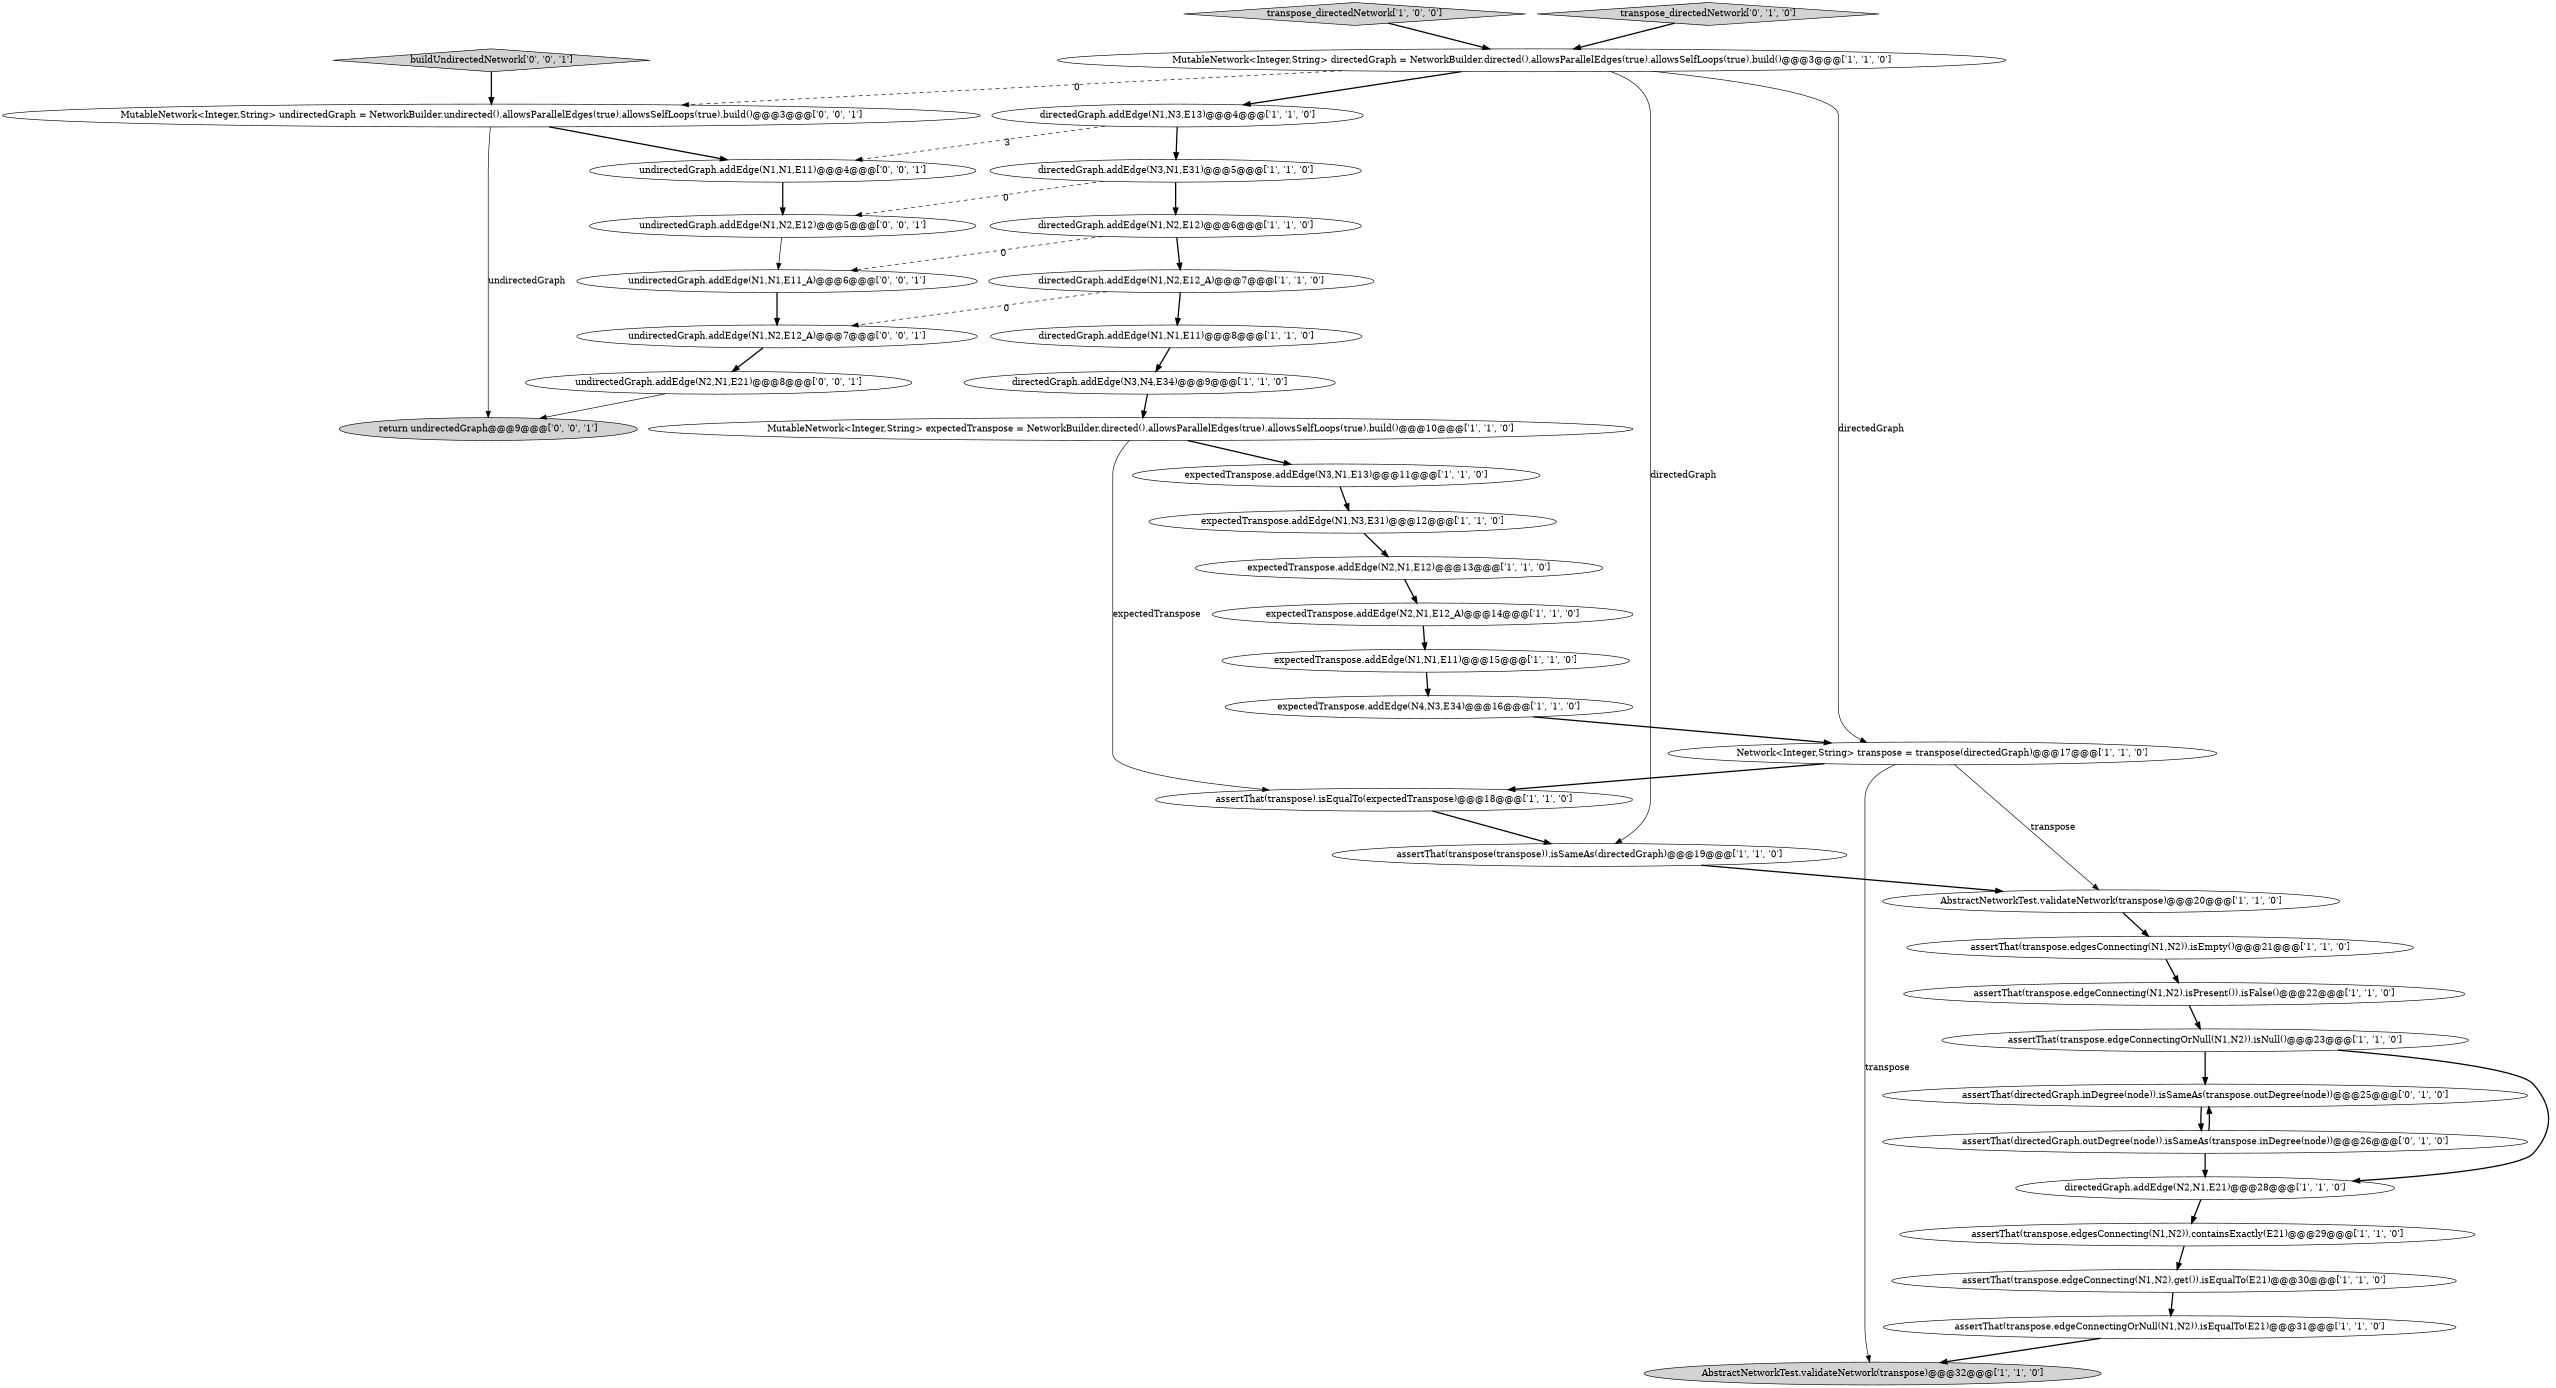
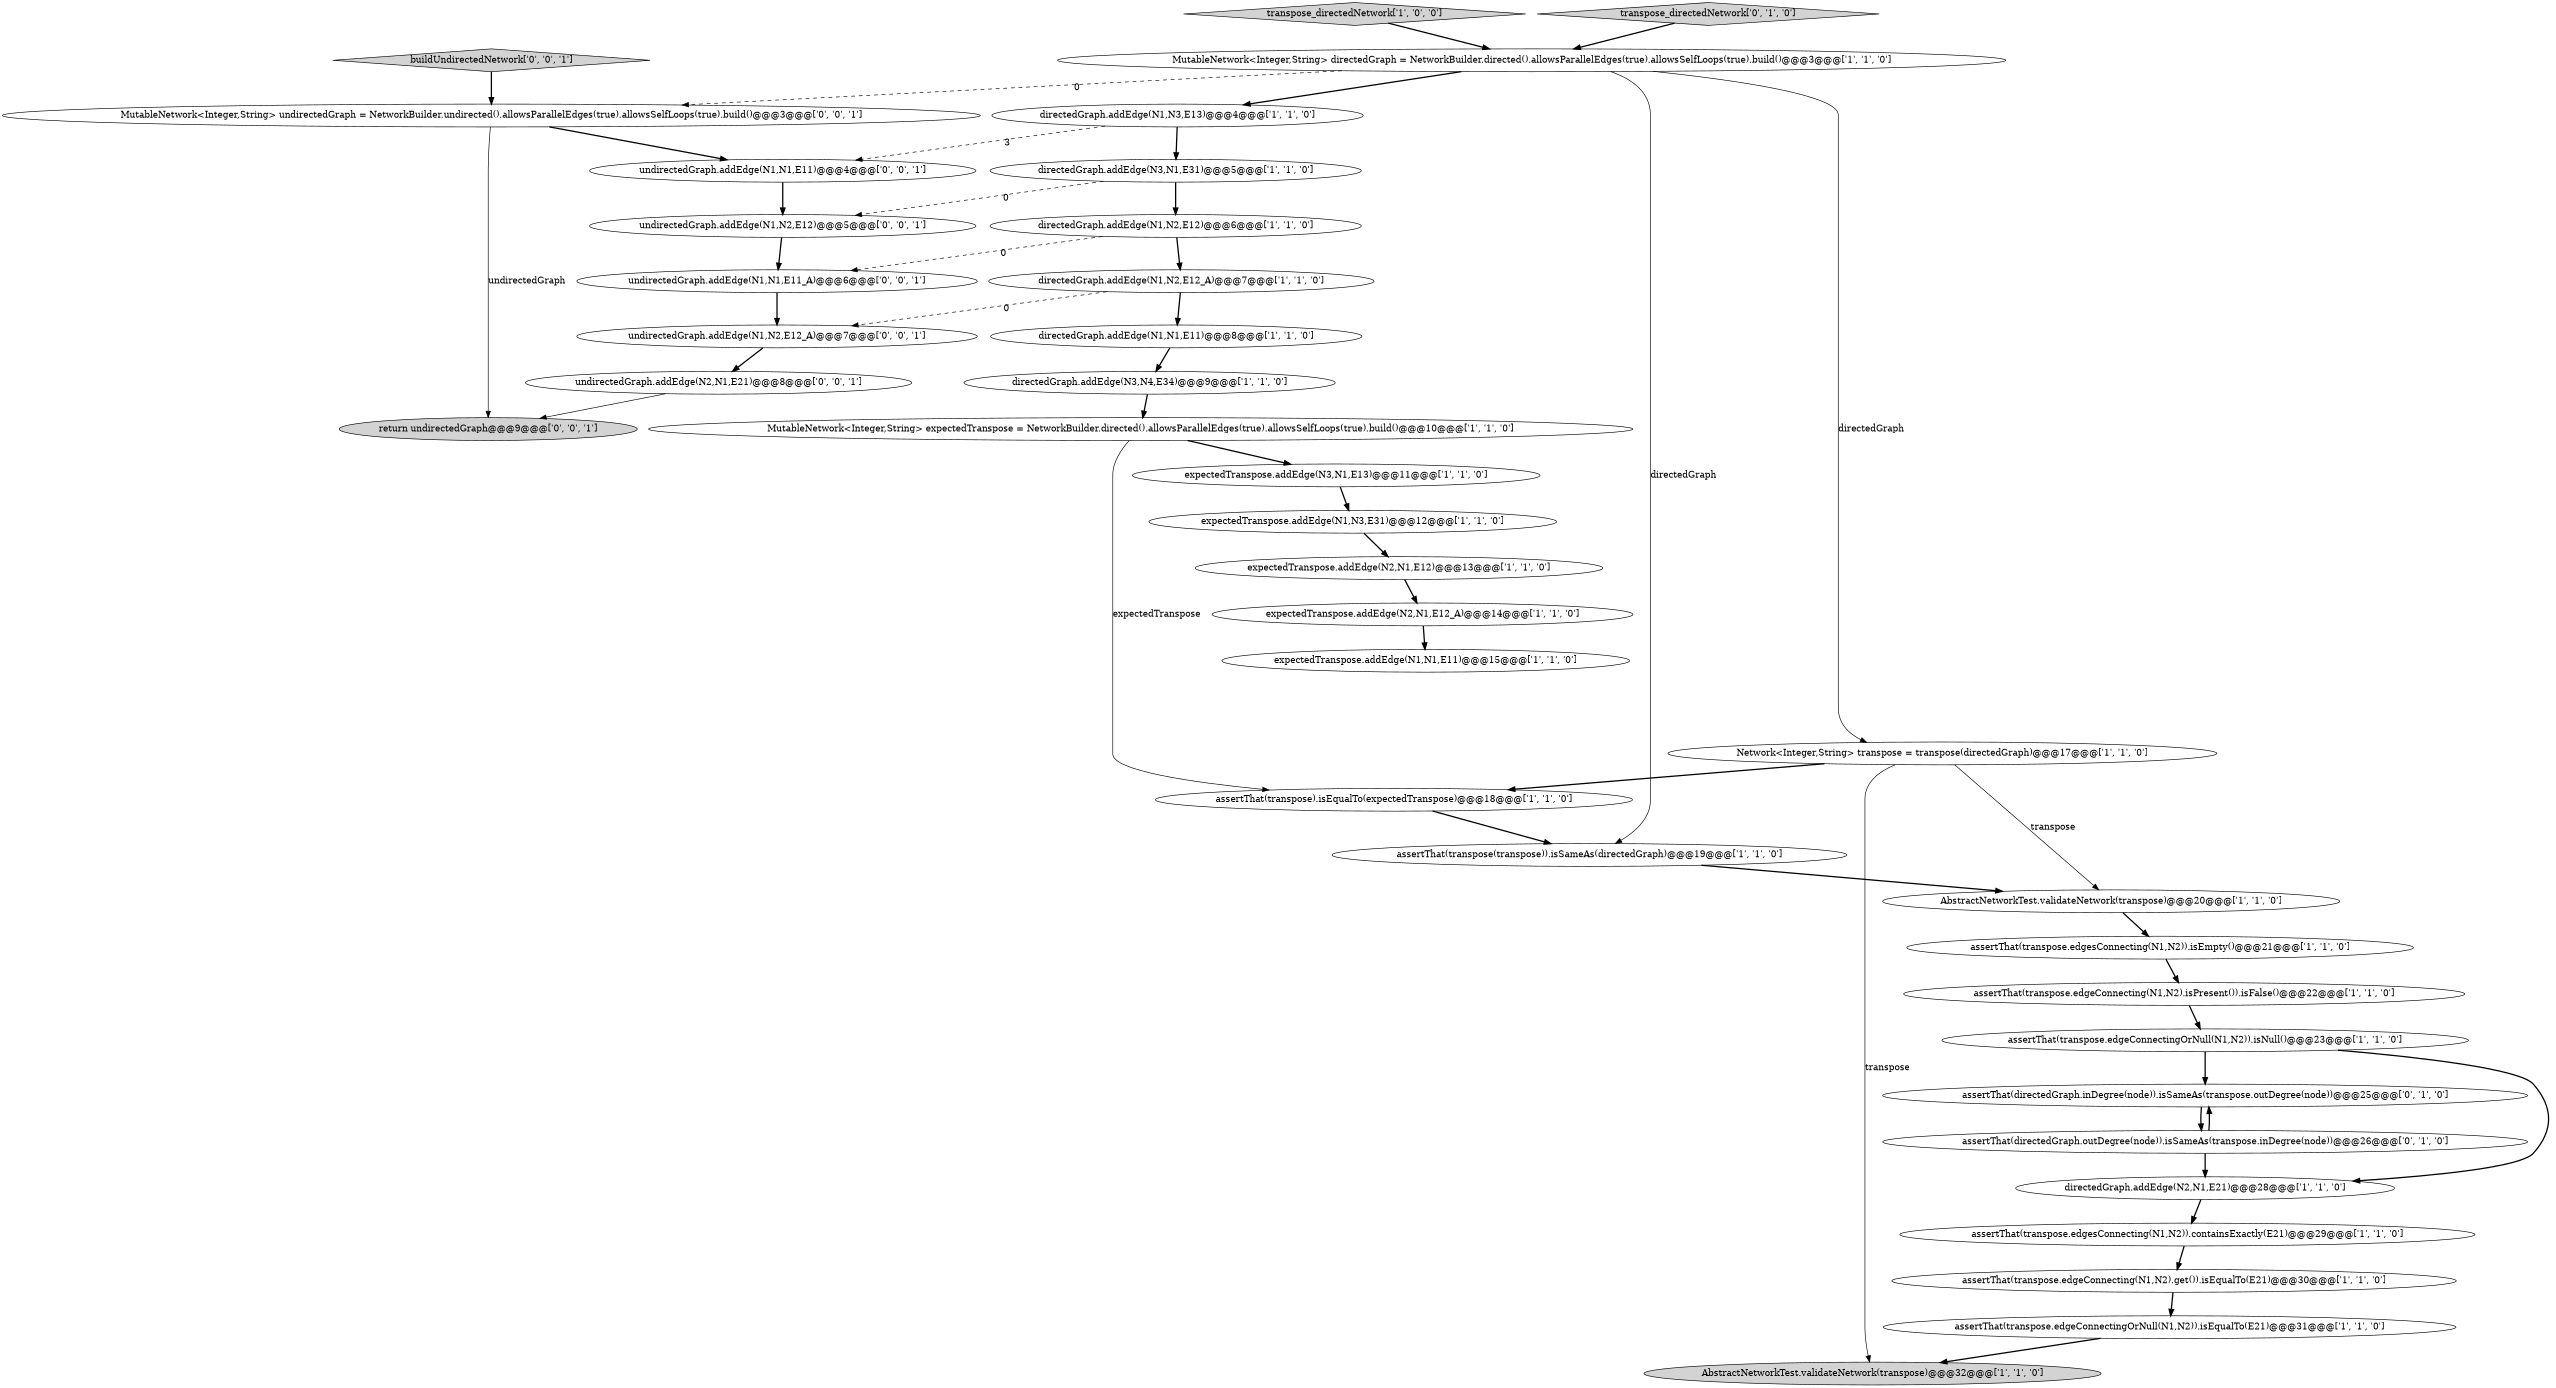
edge "undirectedGraph.addEdge(N1,N2,E12)@@@5@@@['0', '0', '1']" -> "undirectedGraph.addEdge(N1,N1,E11_A)@@@6@@@['0', '0', '1']": style solid -> bold
node "expectedTranspose.addEdge(N4,N3,E34)@@@16@@@['1', '1', '0']": removed
